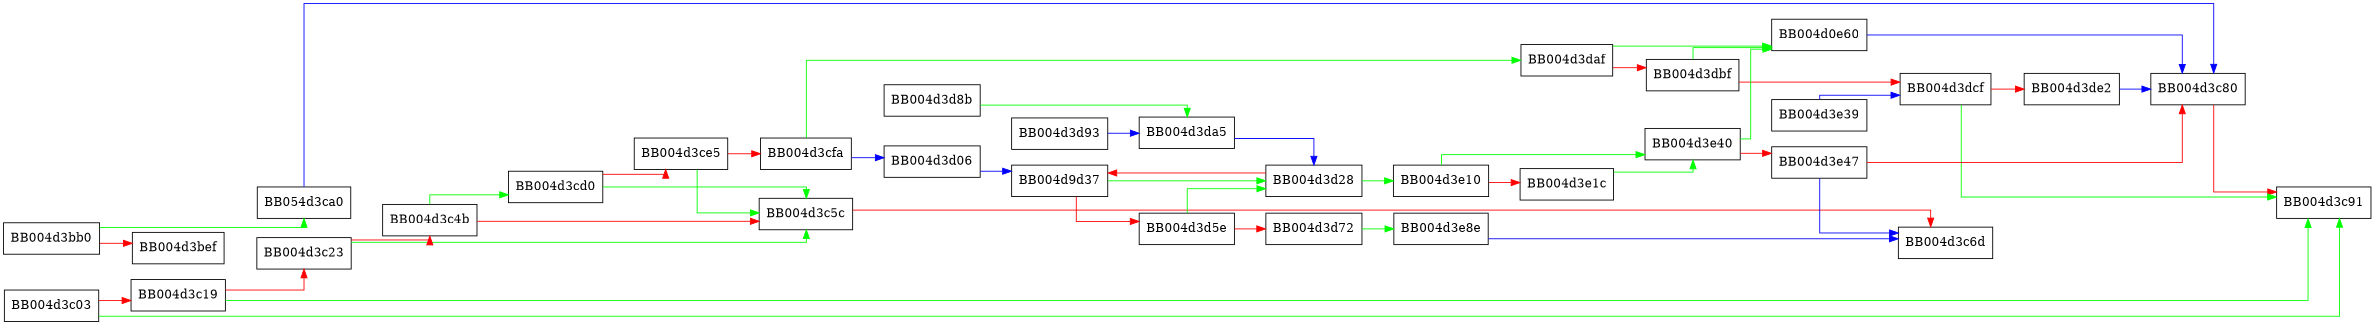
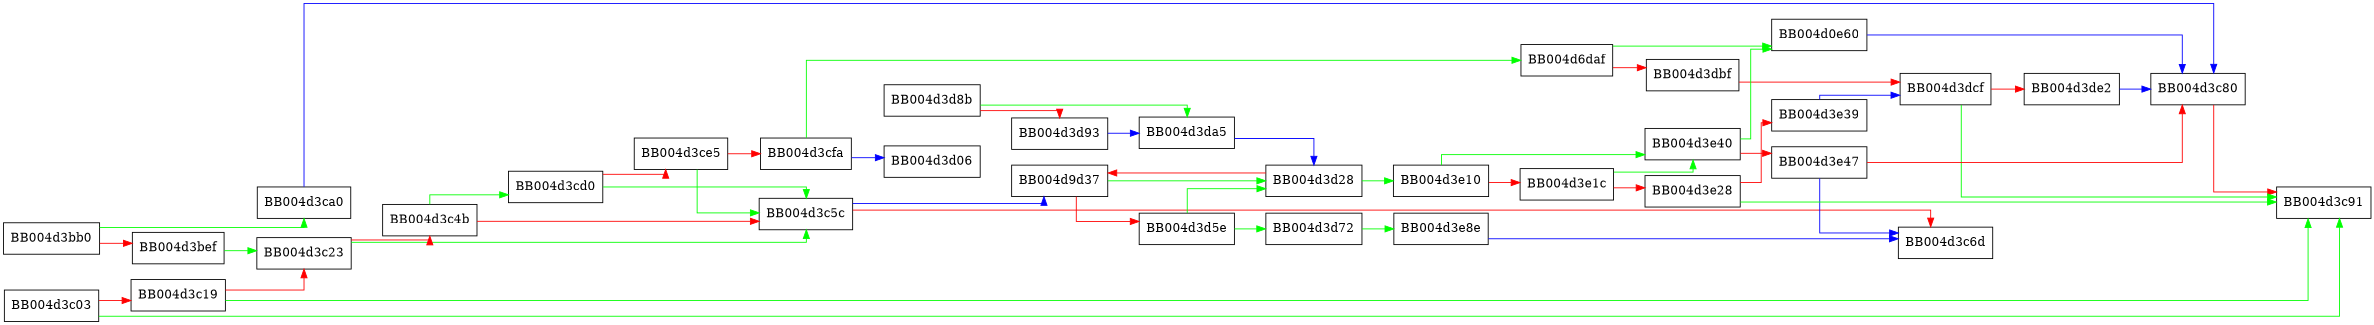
edge "BB004d3dbf" -> "BB004d0e60": removed
node "BB004d3daf": label "BB004d3daf" -> "BB004d6daf"
edge "BB004d3d8b" -> "BB004d3d93": added
edge "BB004d3d06" -> "BB004d9d37": now "BB004d3c5c" -> "BB004d9d37"
node "BB004d3e28": added
node "BB054d3ca0": label "BB054d3ca0" -> "BB004d3ca0"
edge "BB004d3d5e" -> "BB004d3d72": color red -> green
edge "BB004d3bef" -> "BB004d3c23": added
